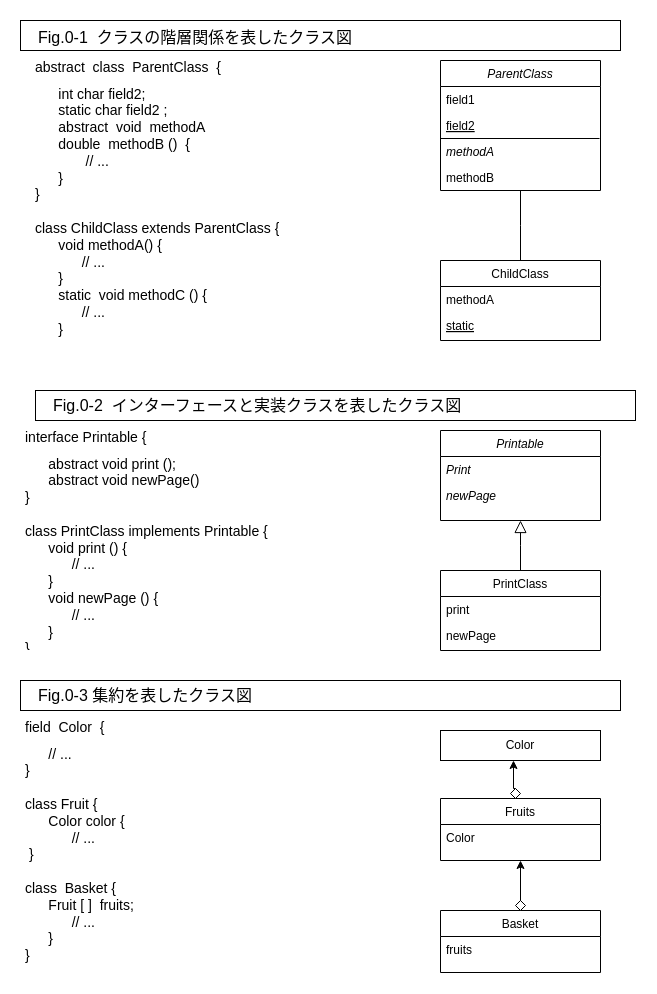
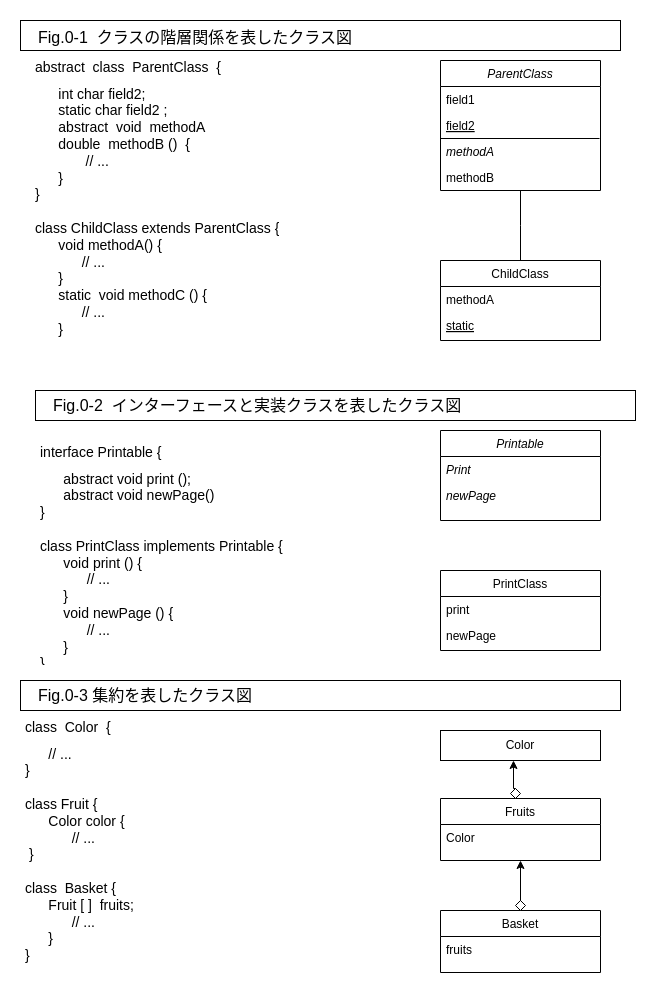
node "interface Printable { abstract void print (); abstract void newPage() } class PrintClass implements Printable { void print () { // ... } void newPage () { // ... } }": moved (216, 541) -> (231, 556)
edge "PrintClass" -> "Printable": removed
node "field Color { // ... } class Fruit { Color color { // ... } class Basket { Fruit [ ] fruits; // ... } }": label "field Color { // ... } class Fruit { Color color { // ... } class Basket { Fruit [ ] fruits; // ... } }" -> "class Color { // ... } class Fruit { Color color { // ... } class Basket { Fruit [ ] fruits; // ... } }"
